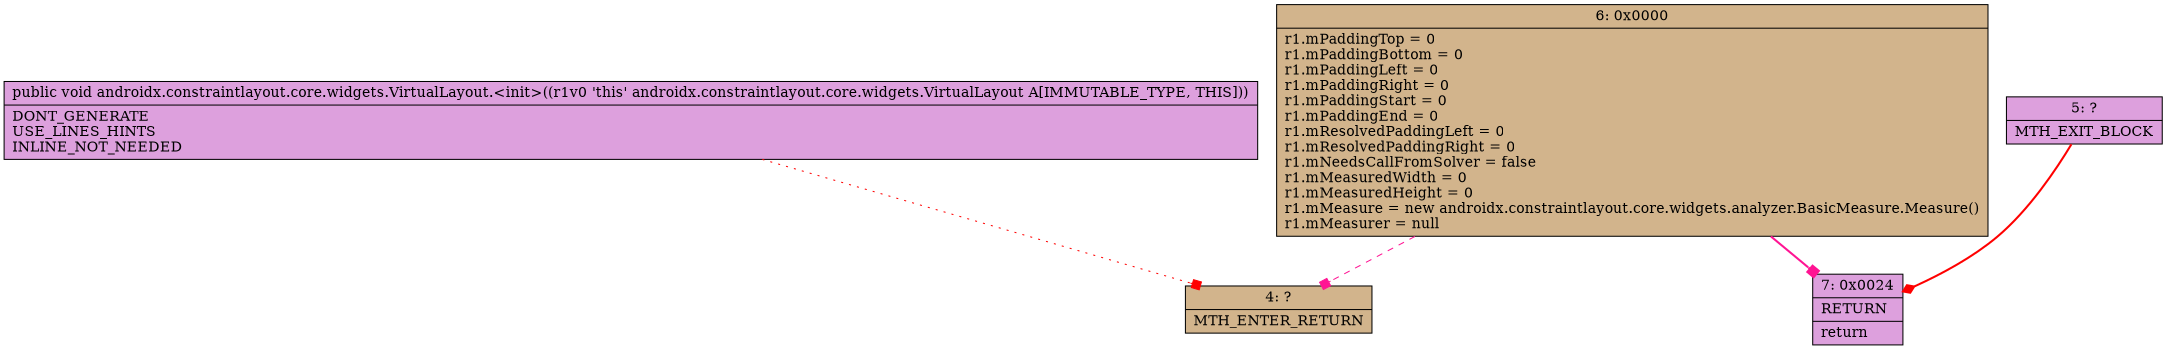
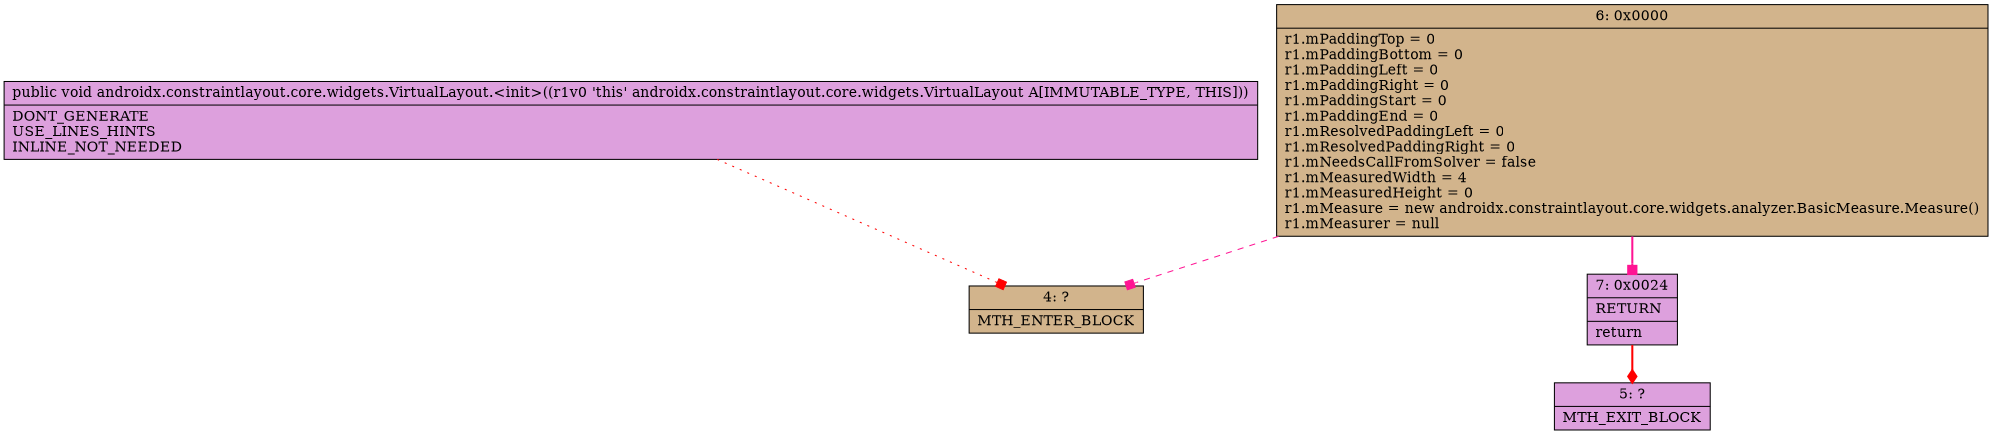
node "6: 0x0000": text "r1.mMeasuredWidth = 0" -> "r1.mMeasuredWidth = 4"
edge "5: ?" -> "7: 0x0024": reversed
node "4: ?": text "MTH_ENTER_RETURN" -> "MTH_ENTER_BLOCK"
